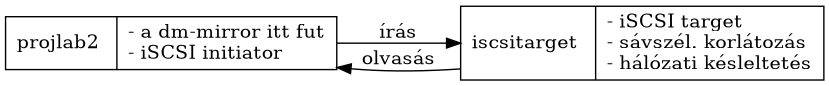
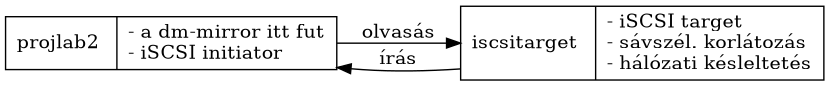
edge "projlab2" -> "iscsitarget": label "írás" -> "olvasás"
edge "iscsitarget" -> "projlab2": label "olvasás" -> "írás"
